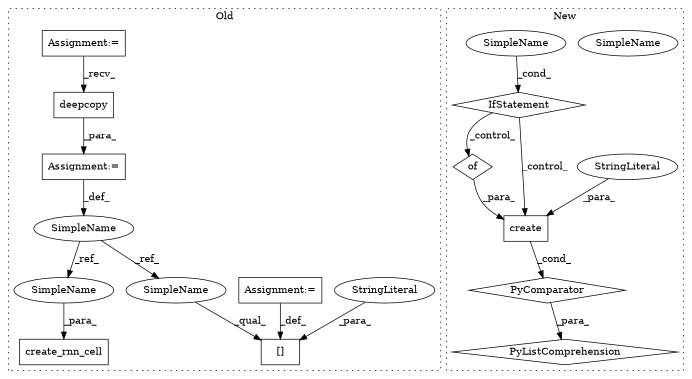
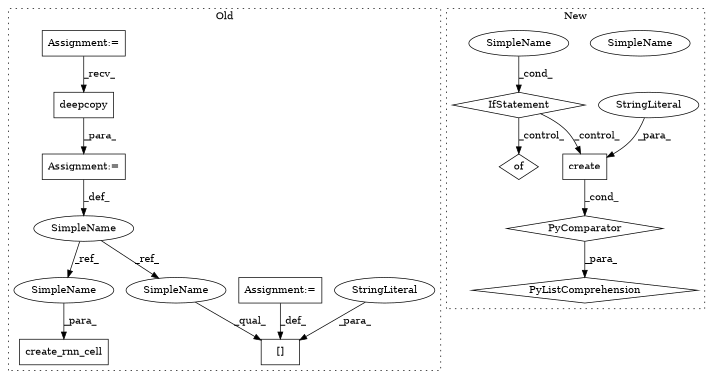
edge "of" -> "create": removed, label "_para_"
